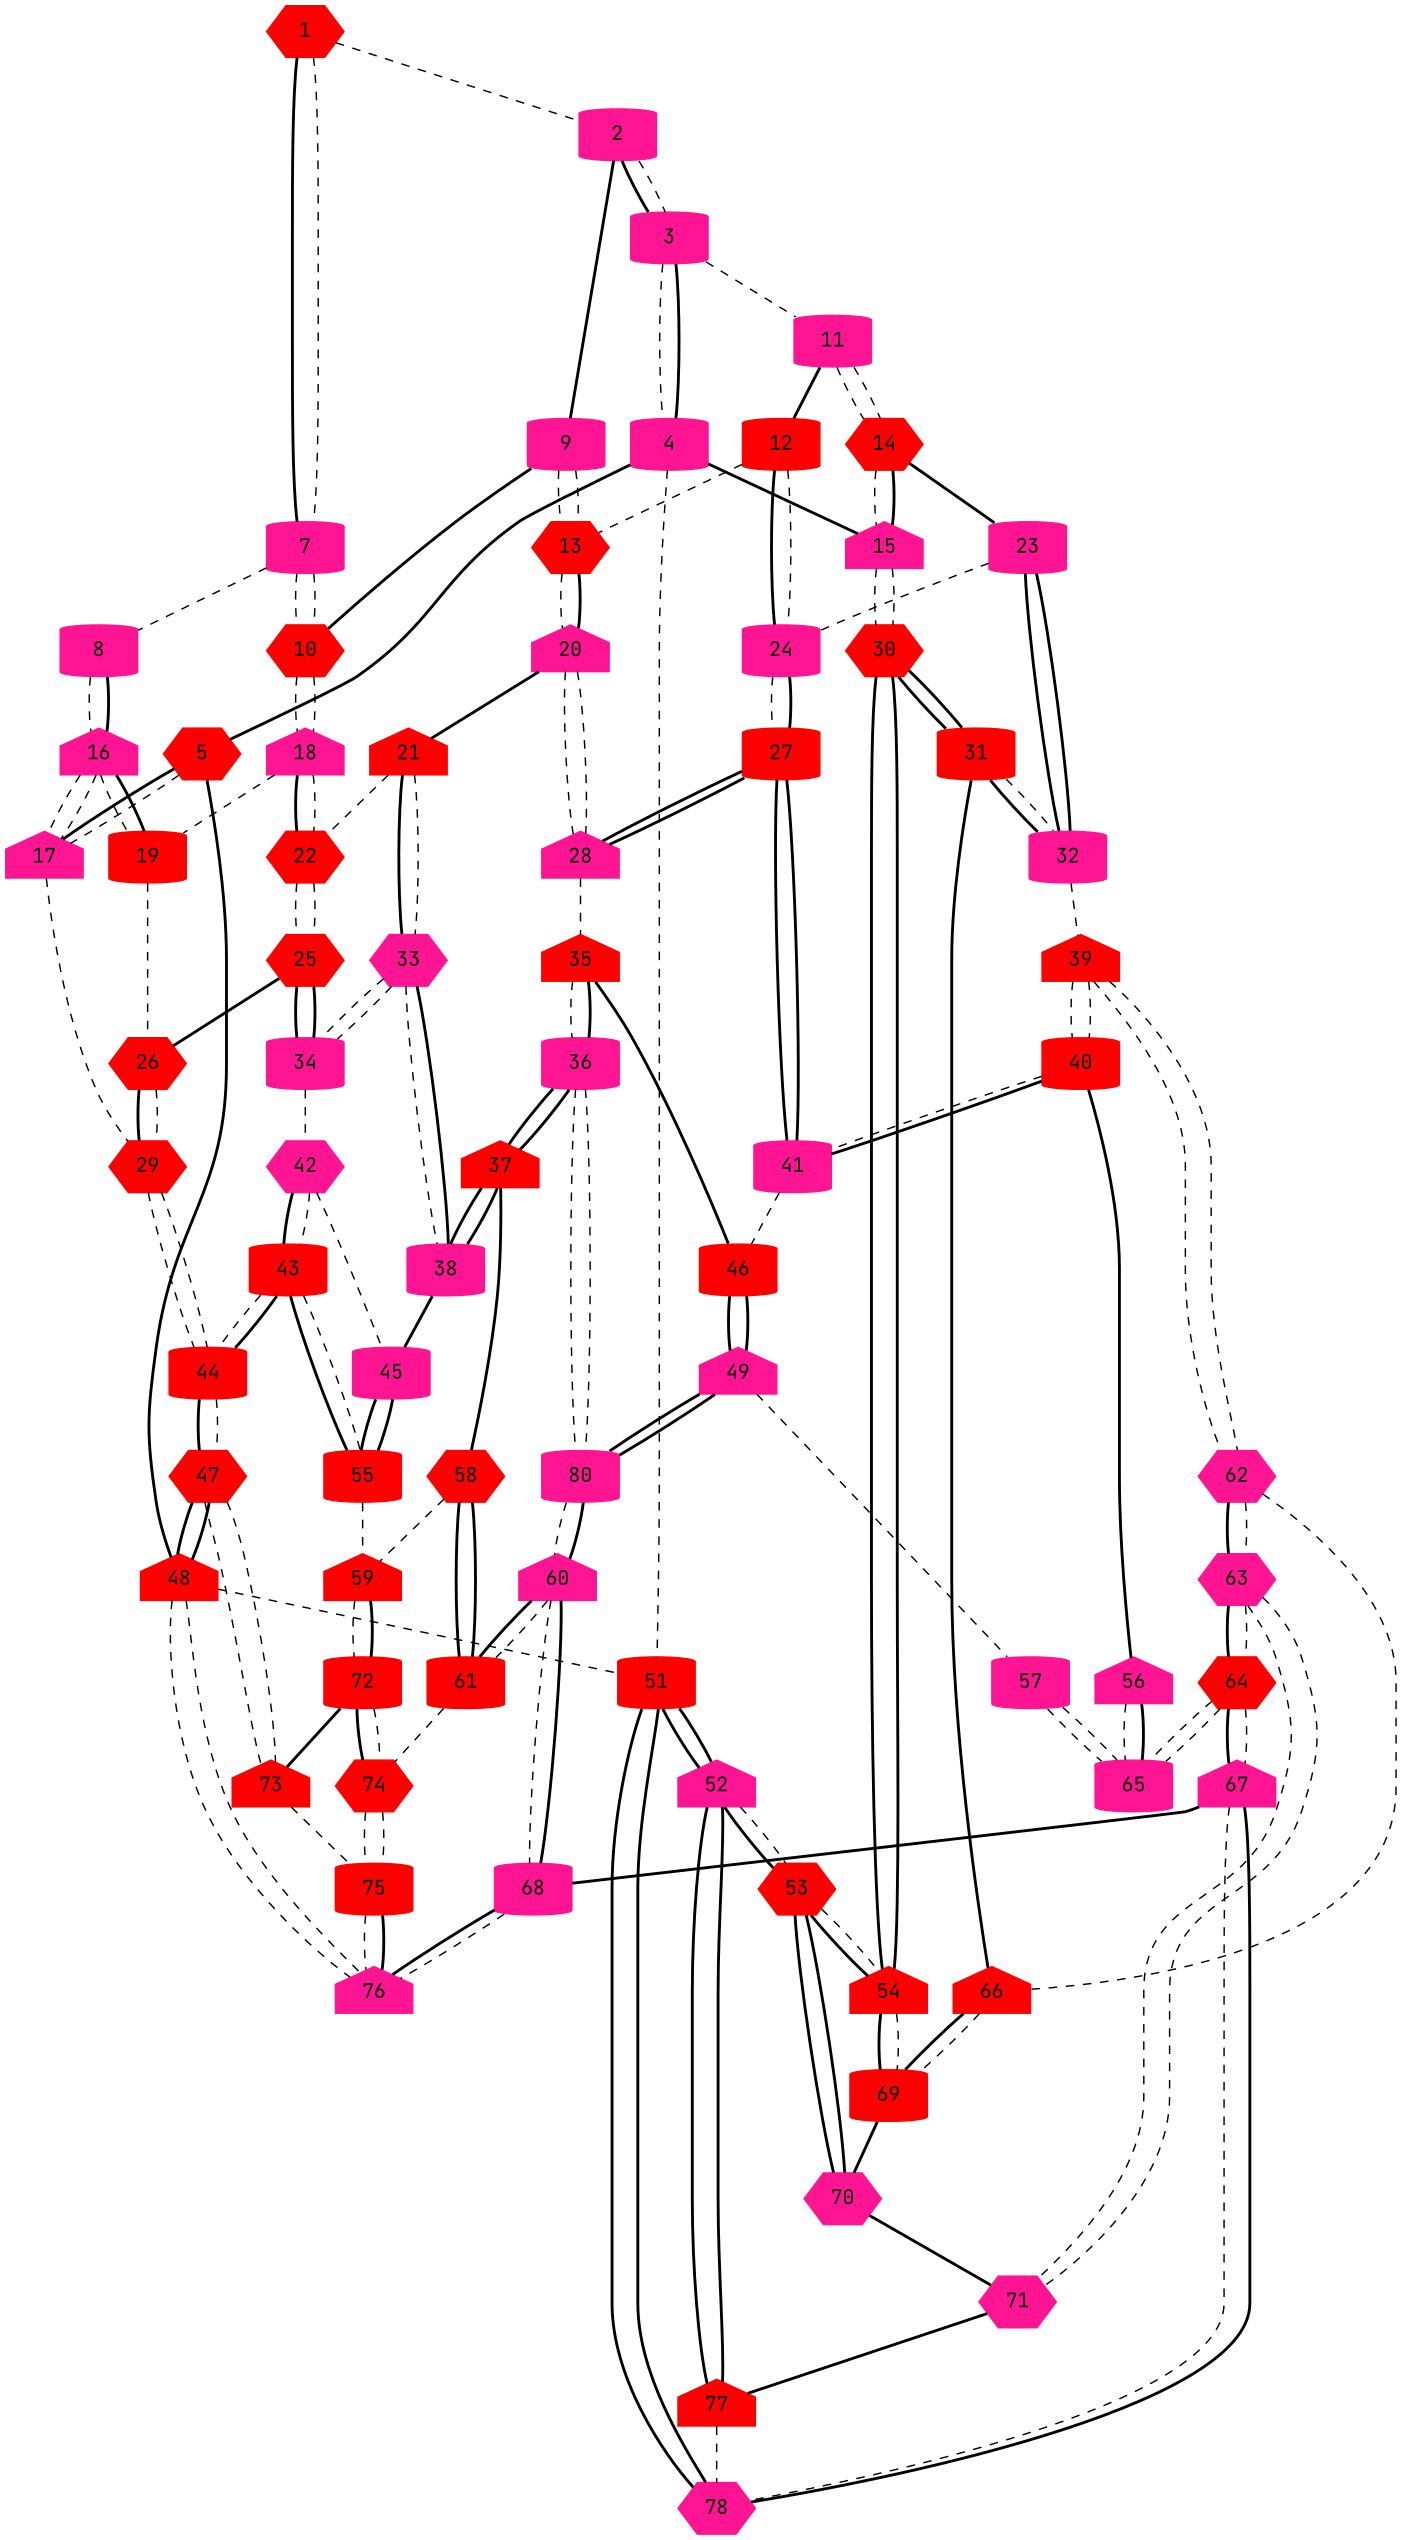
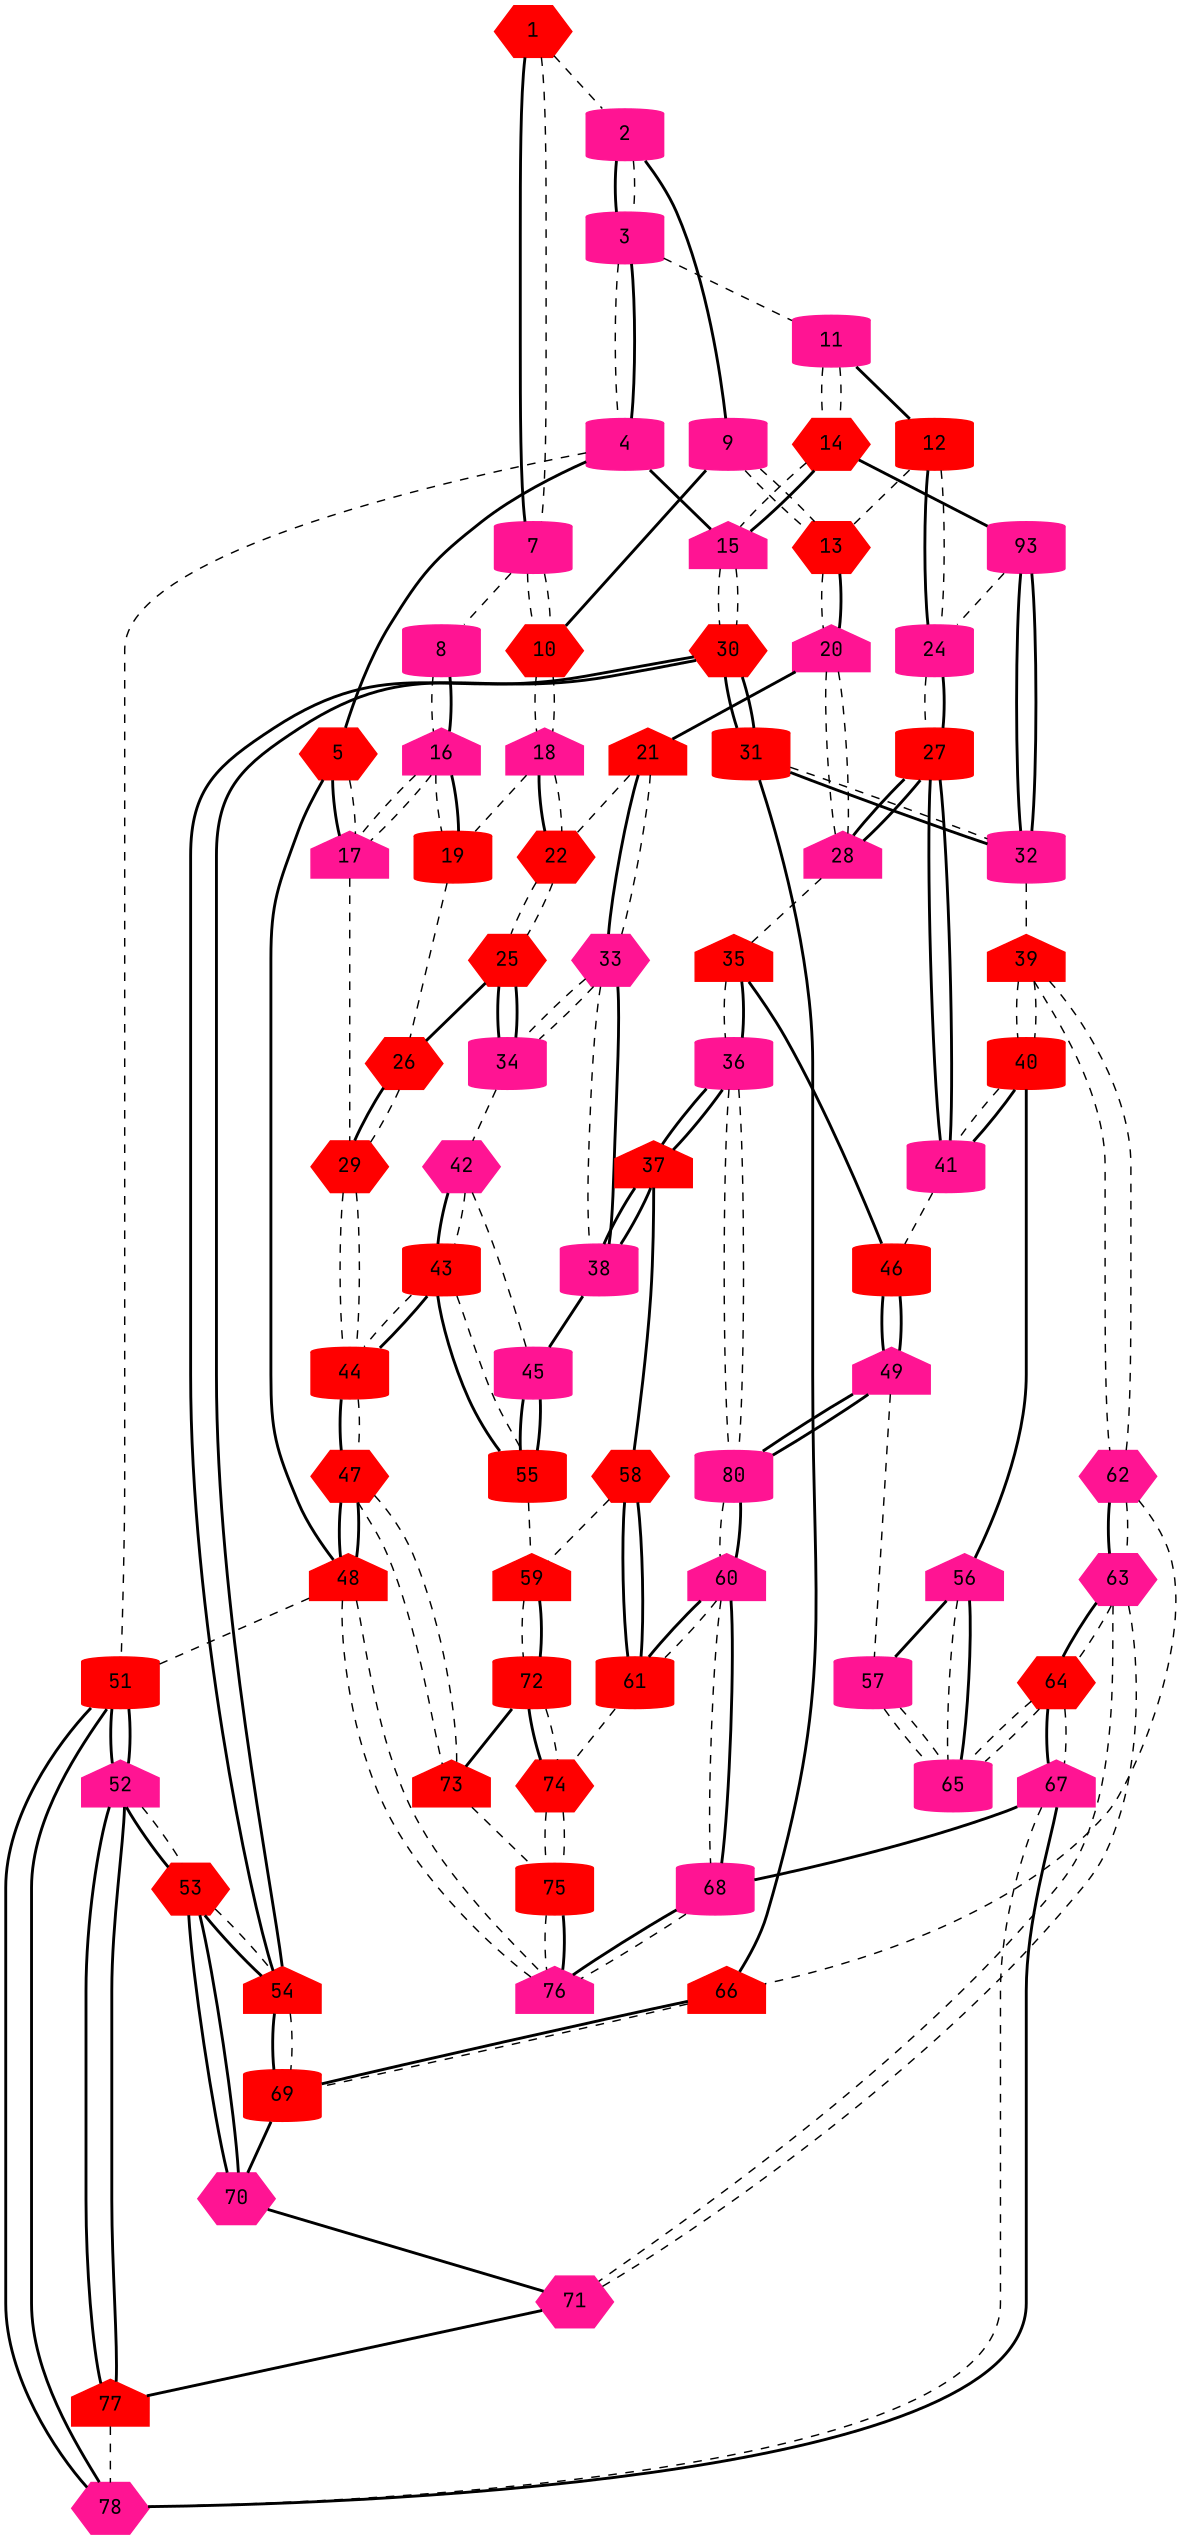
node "23": label "23" -> "93"
edge "56" -- "57": added
